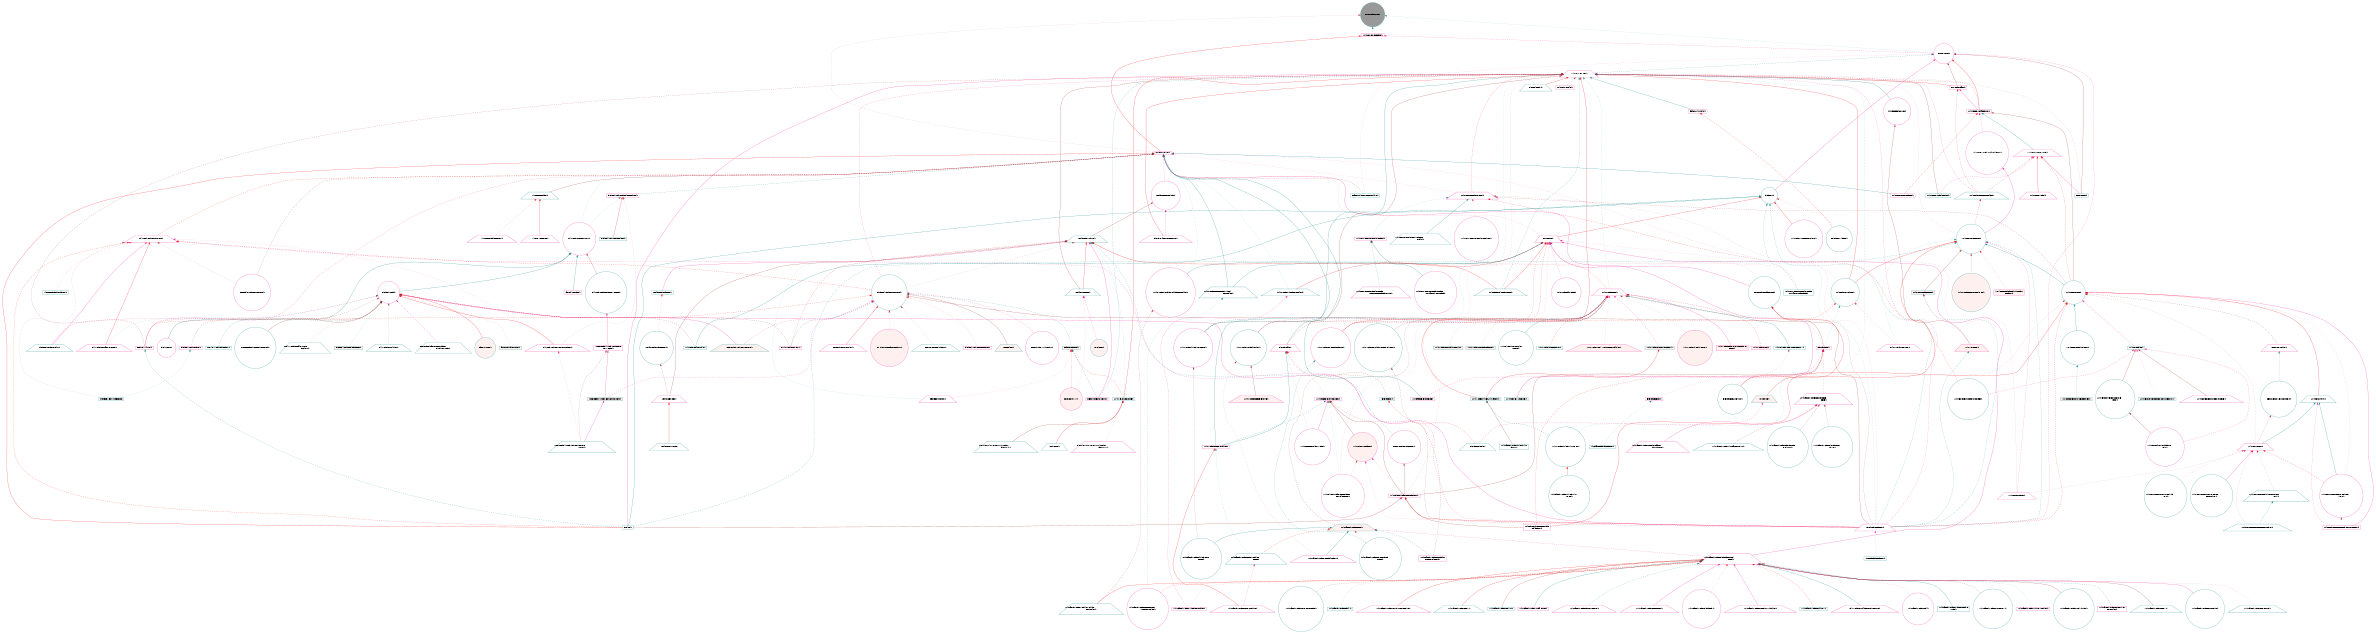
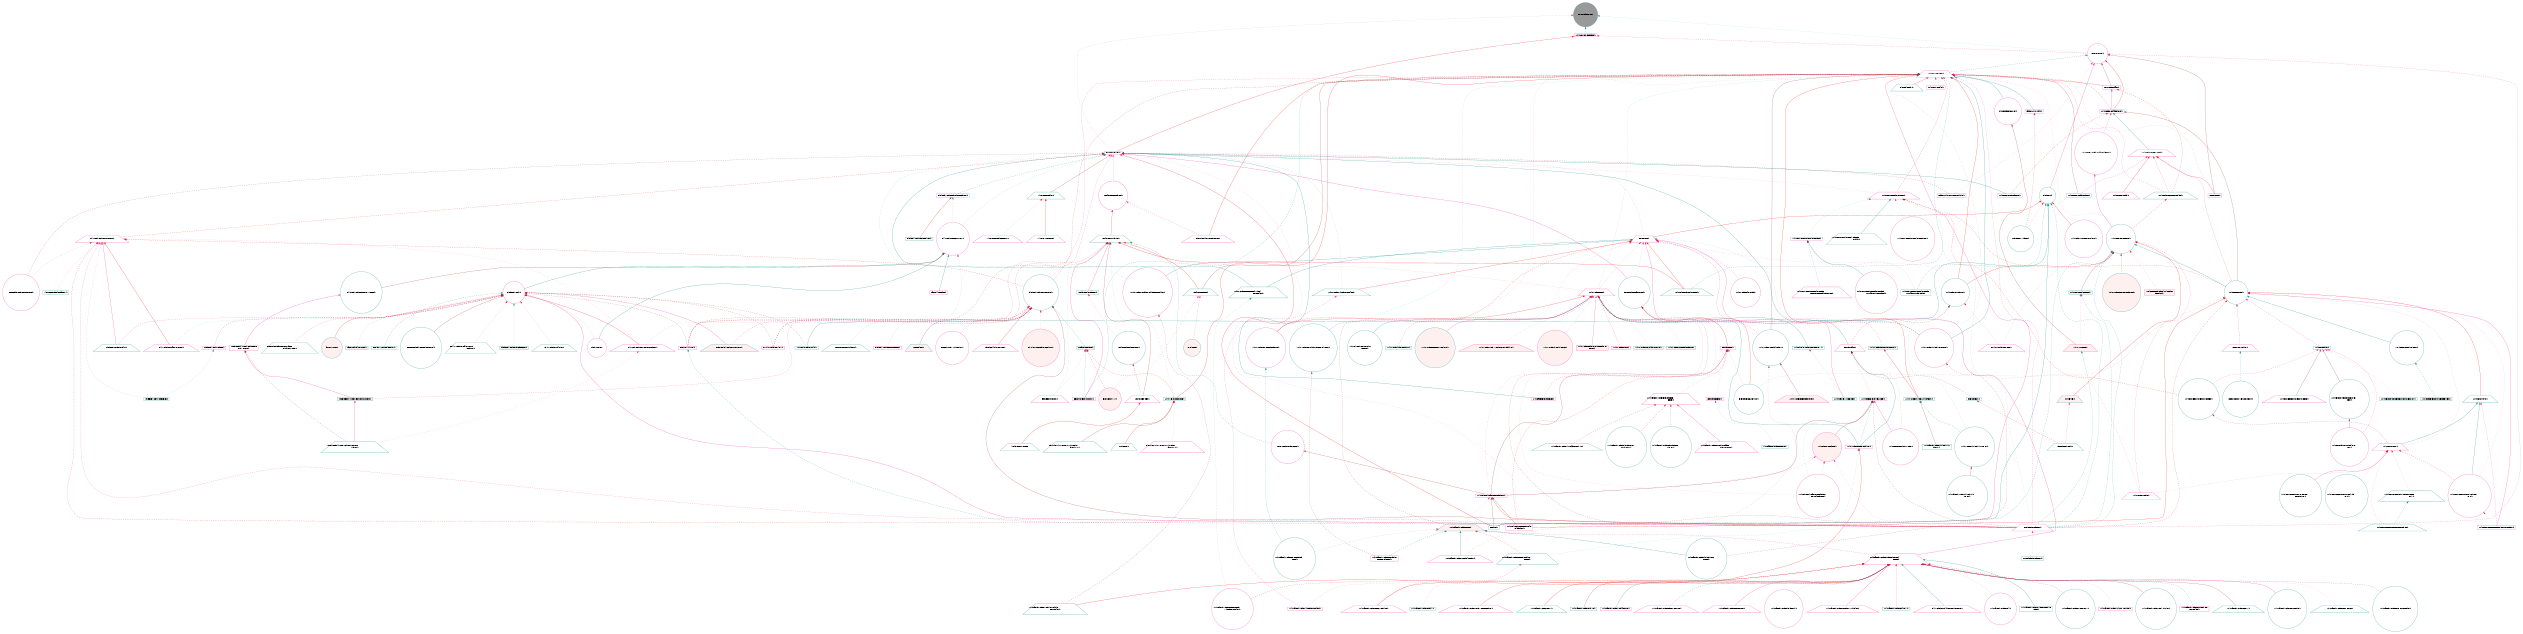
edge "SkinnedMeshComponentHelper.h" -> "SkeletalMeshReductionSettings.h": now "SkinnedMeshComponentHelper.h" -> "SkinnedAssetCommon.h"
node "PerTrackCompression.h": label "PerTrackCompression.h" -> "ClothCollisionSource.h"
node "AnimNodeSpaceConversions.h": added
edge "AnimCompress.h" -> "PersonaToolMenuContext.h": now "AnimCompress.h" -> "AnimBoneCompressionCodec.h"
